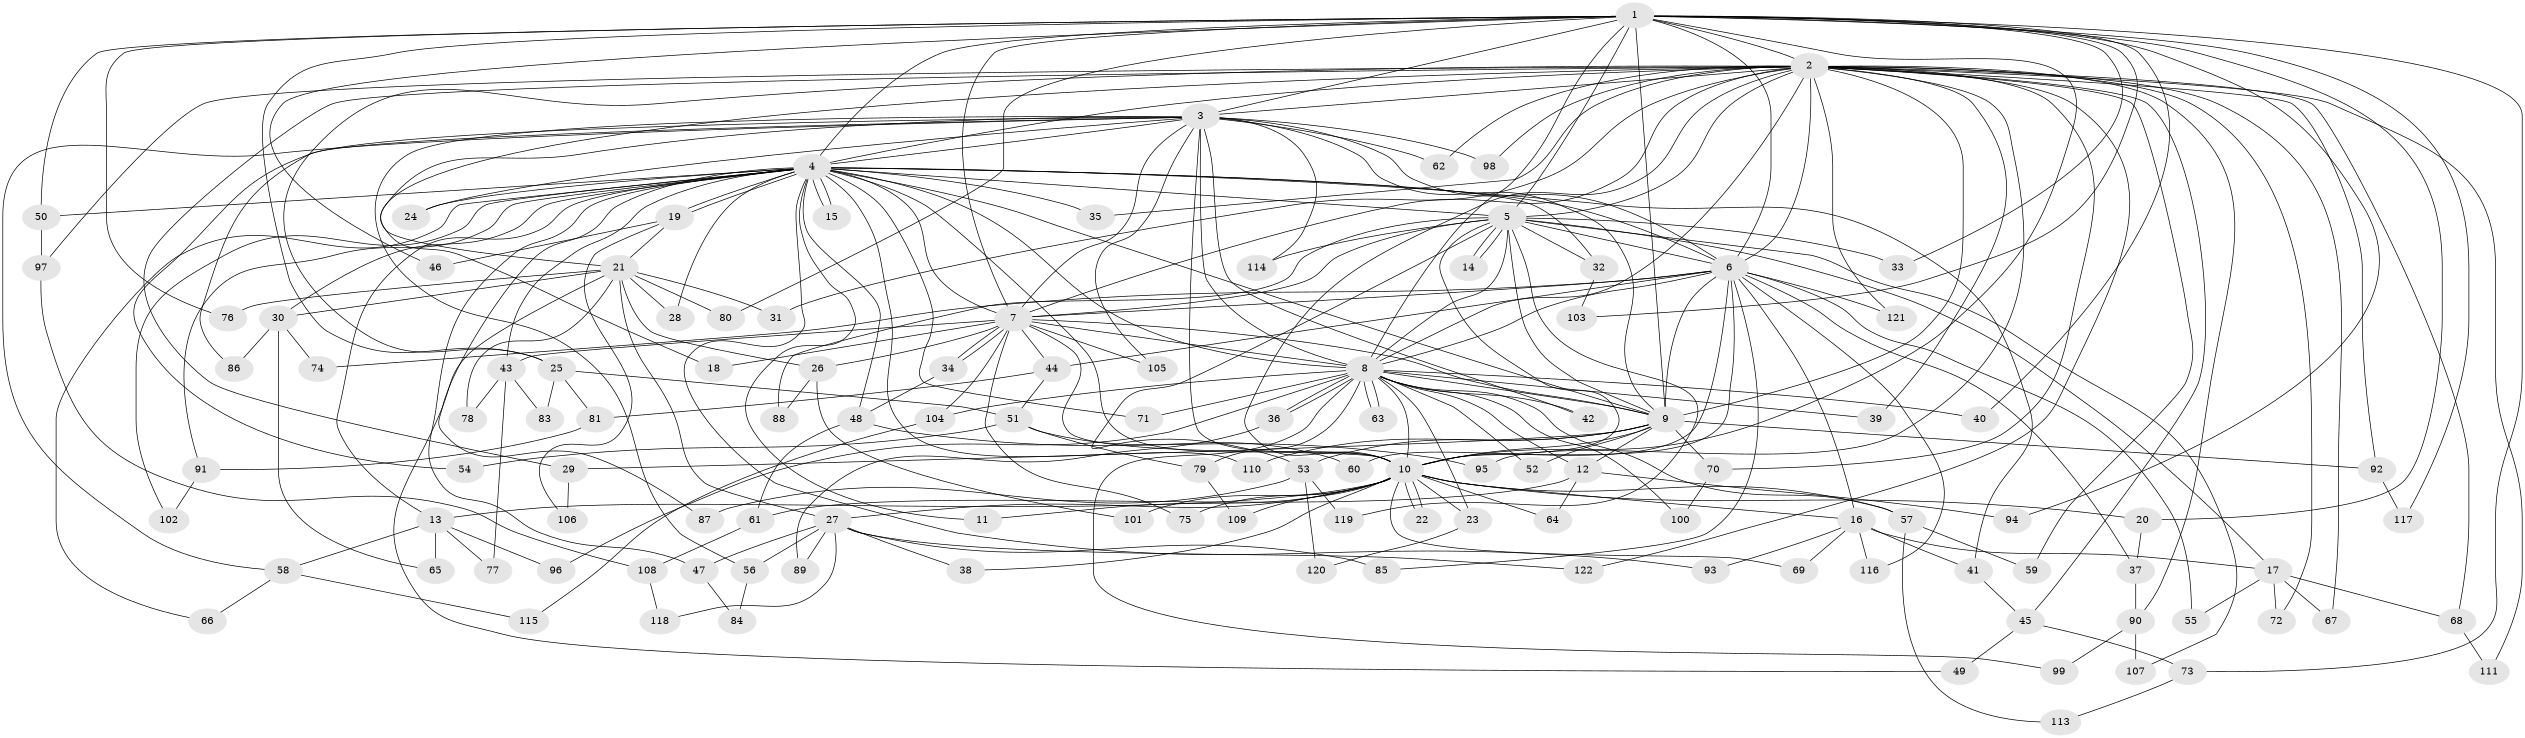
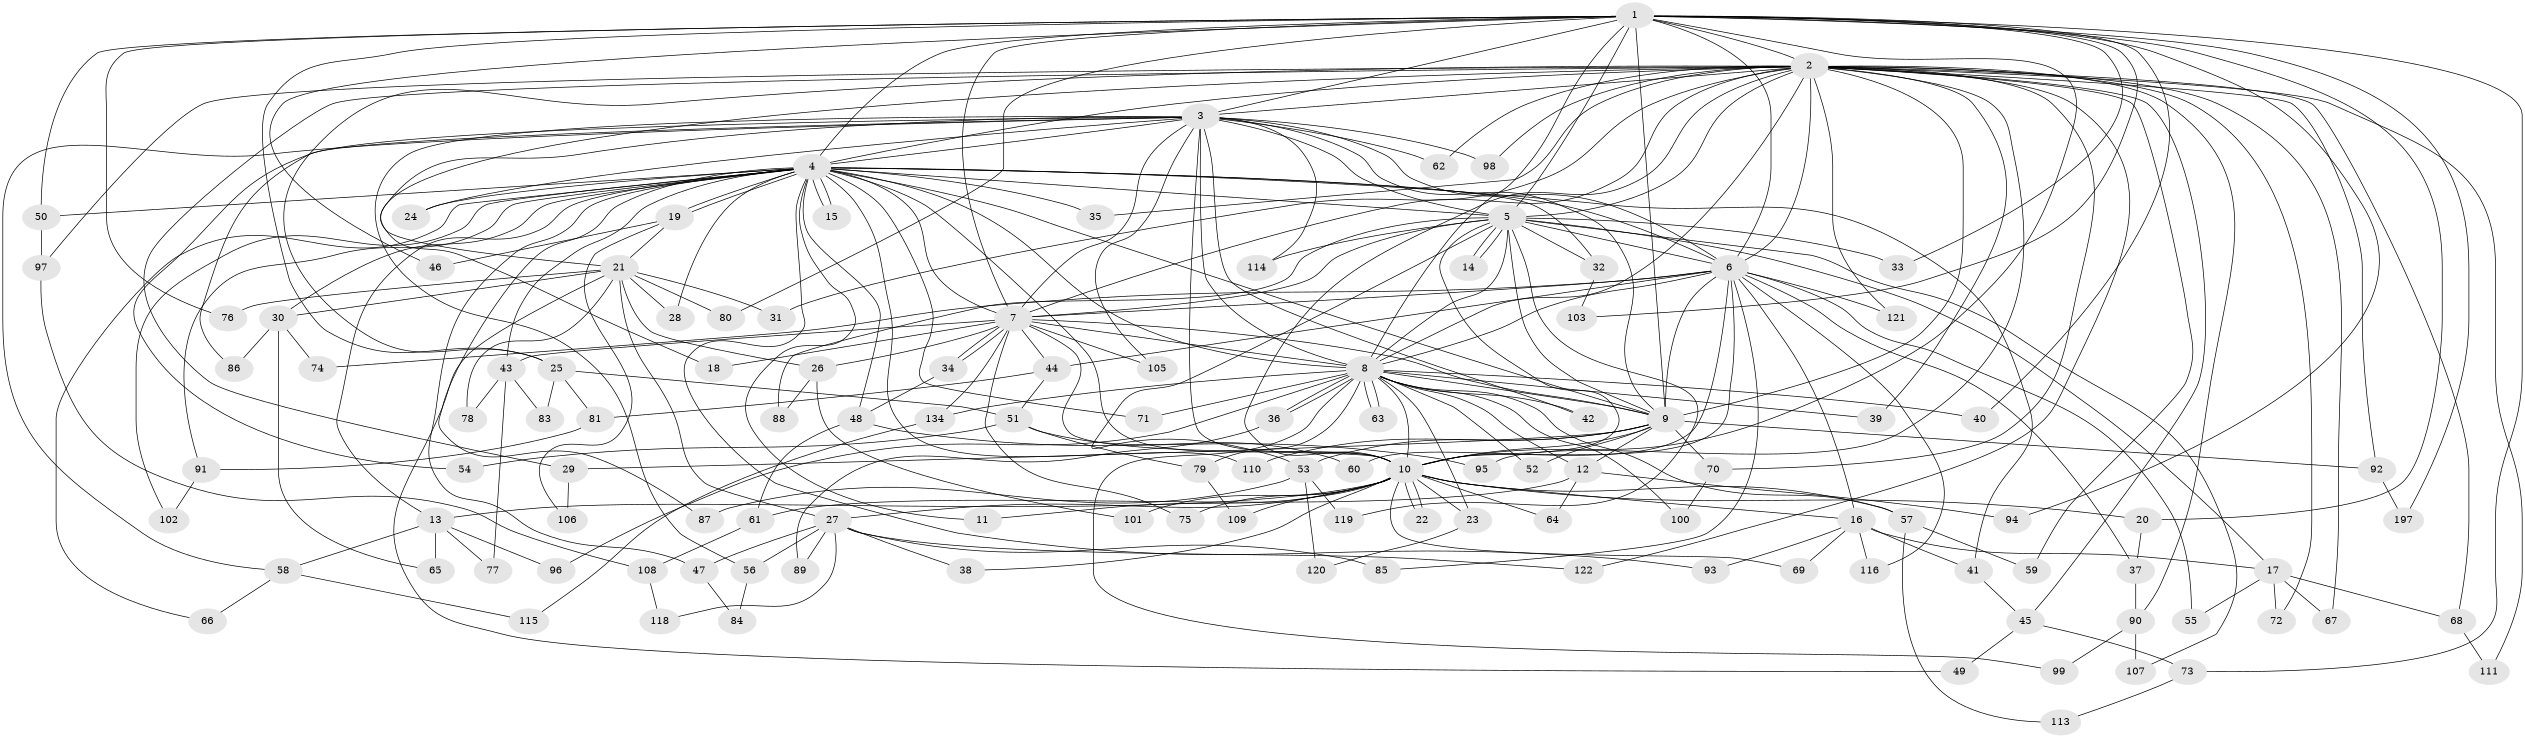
edge "3" -- "5": added
node "104": label "104" -> "134"
node "117": label "117" -> "197"
